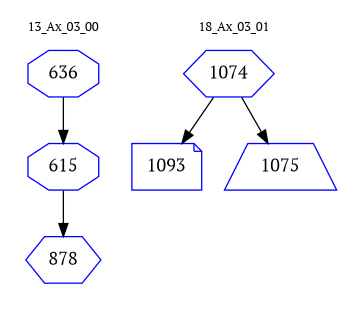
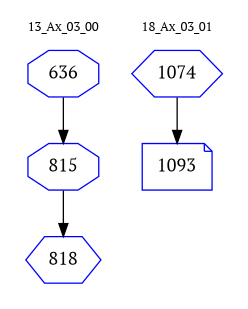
node "615": label "615" -> "815"
node "1075": removed
node "878": label "878" -> "818"
